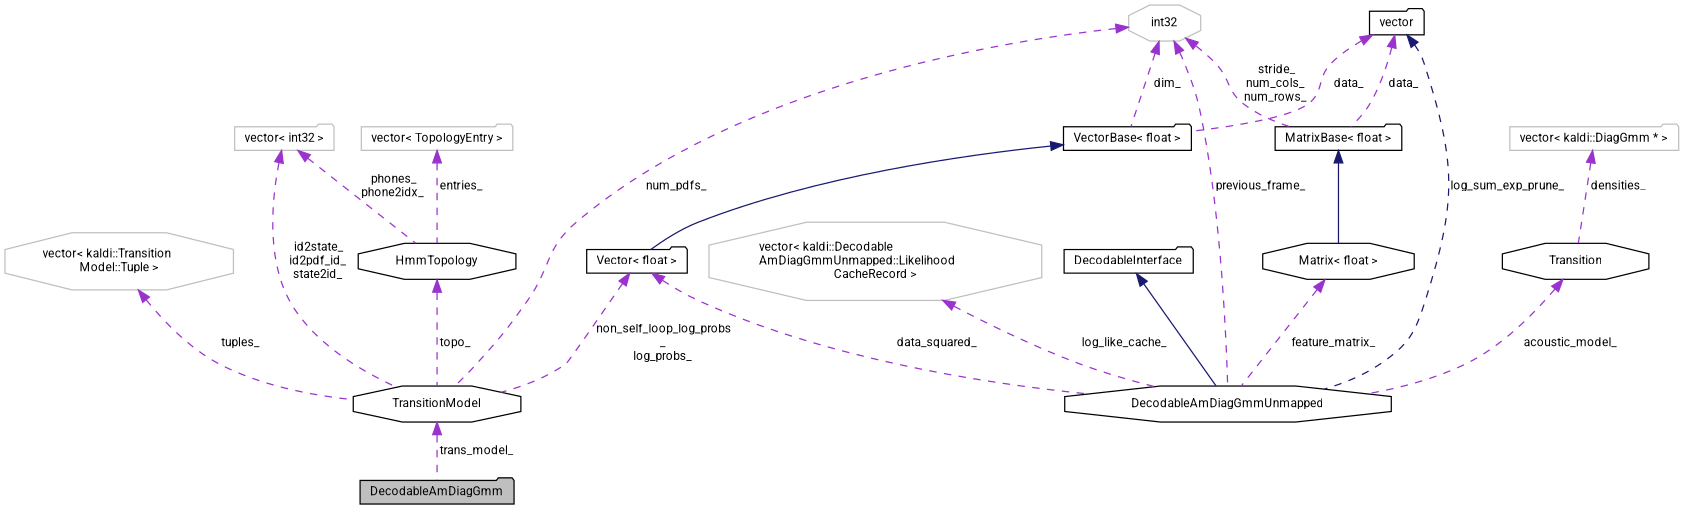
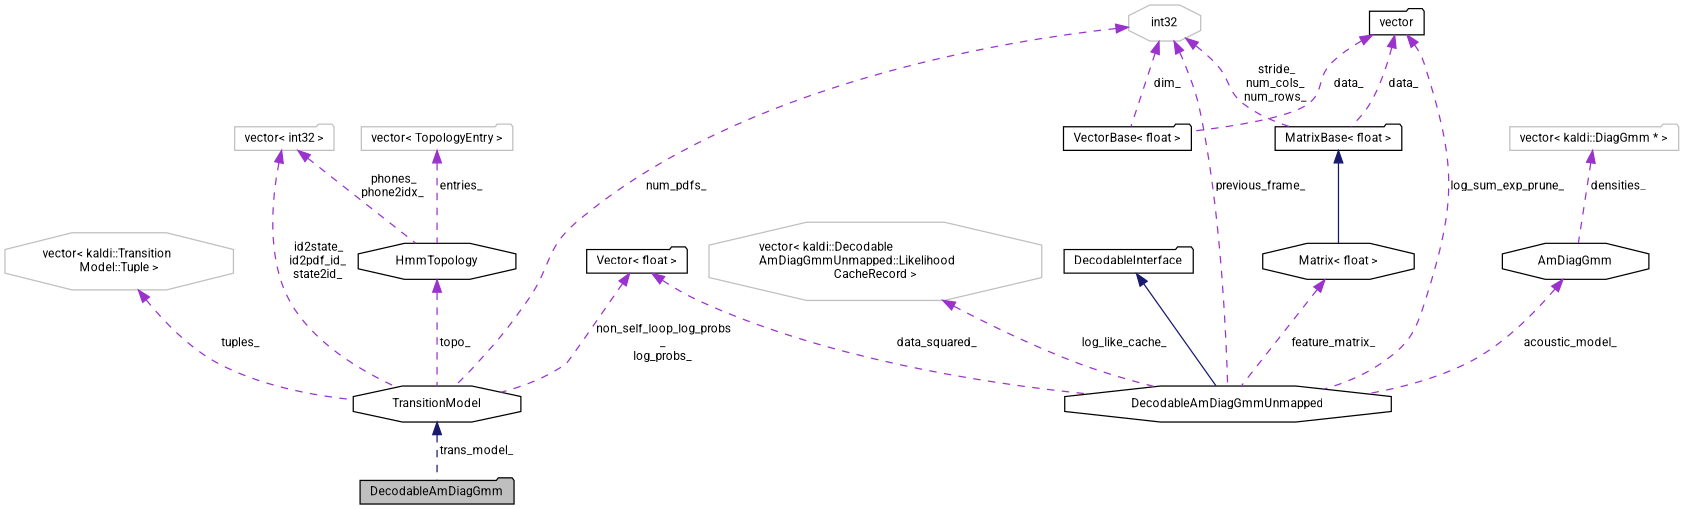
edge "Vector< float >" -> "VectorBase< float >": removed
edge "DecodableAmDiagGmmUnmapped" -> "vector": color midnightblue -> darkorchid3
node "Transition": label "Transition" -> "AmDiagGmm"
edge "DecodableAmDiagGmm" -> "TransitionModel": color darkorchid3 -> midnightblue
